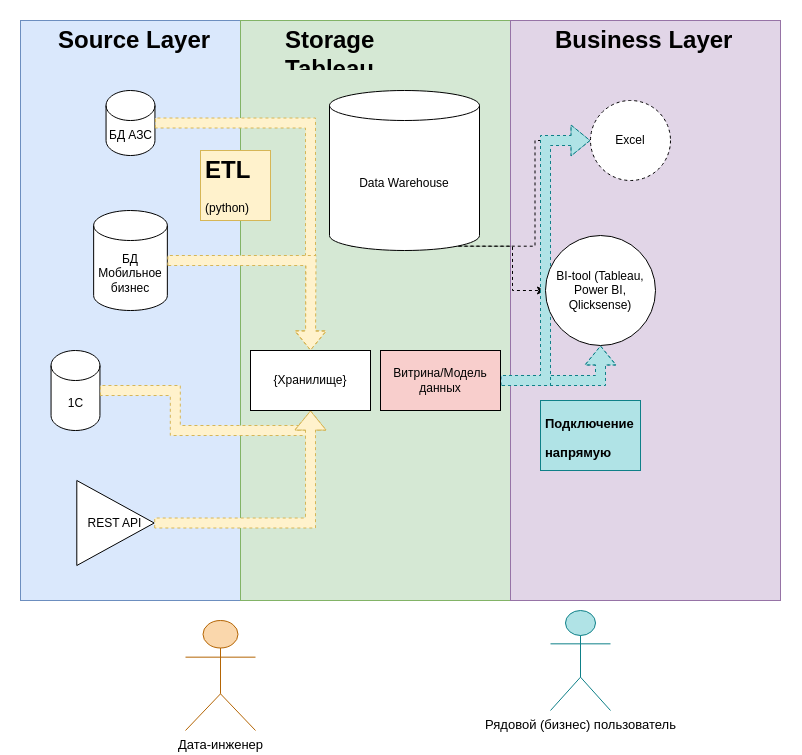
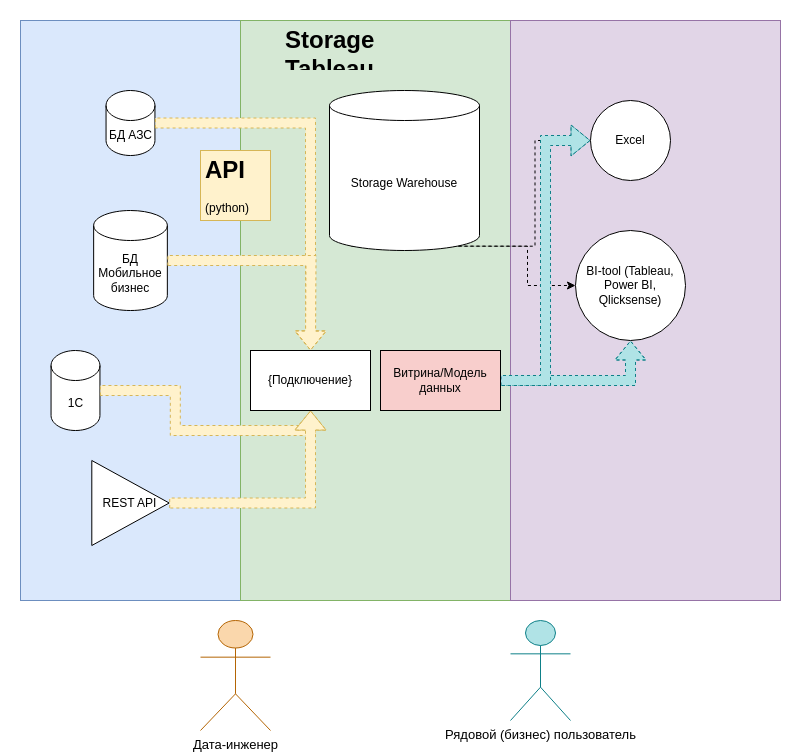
node "Source Layer": removed
node "Business Layer": removed
node "Excel": style dashed -> solid
node "ETL (python)": label "ETL (python)" -> "API (python)"
node "Data Warehouse": label "Data Warehouse" -> "Storage Warehouse"
node "BI-tool (Tableau, Power BI, Qlicksense)": moved (601, 291) -> (631, 286)
node "{Хранилище}": label "{Хранилище}" -> "{Подключение}"
node "Подключение напрямую": removed
node "REST API": moved (116, 523) -> (131, 503)
node "Рядовой (бизнес) пользователь": moved (581, 661) -> (541, 671)
node "Дата-инженер": moved (221, 676) -> (236, 676)
